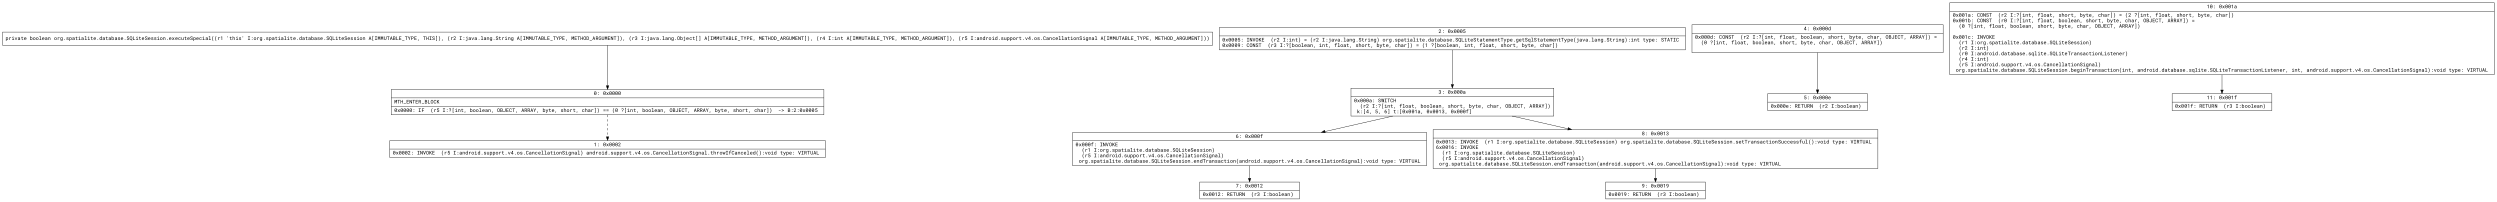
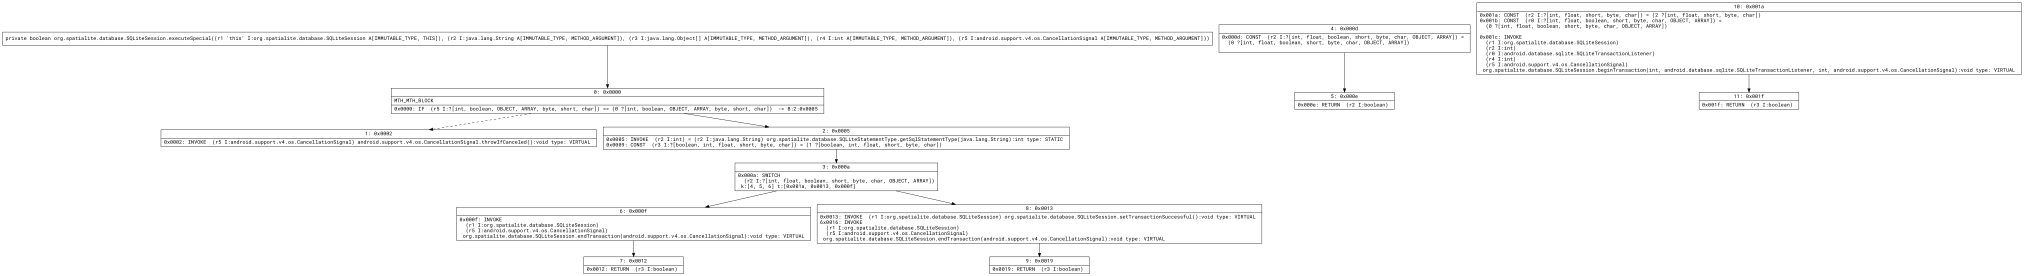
node "0: 0x0000": text "MTH_ENTER_BLOCK" -> "MTH_MTH_BLOCK"
edge "0: 0x0000" -> "2: 0x0005": added
